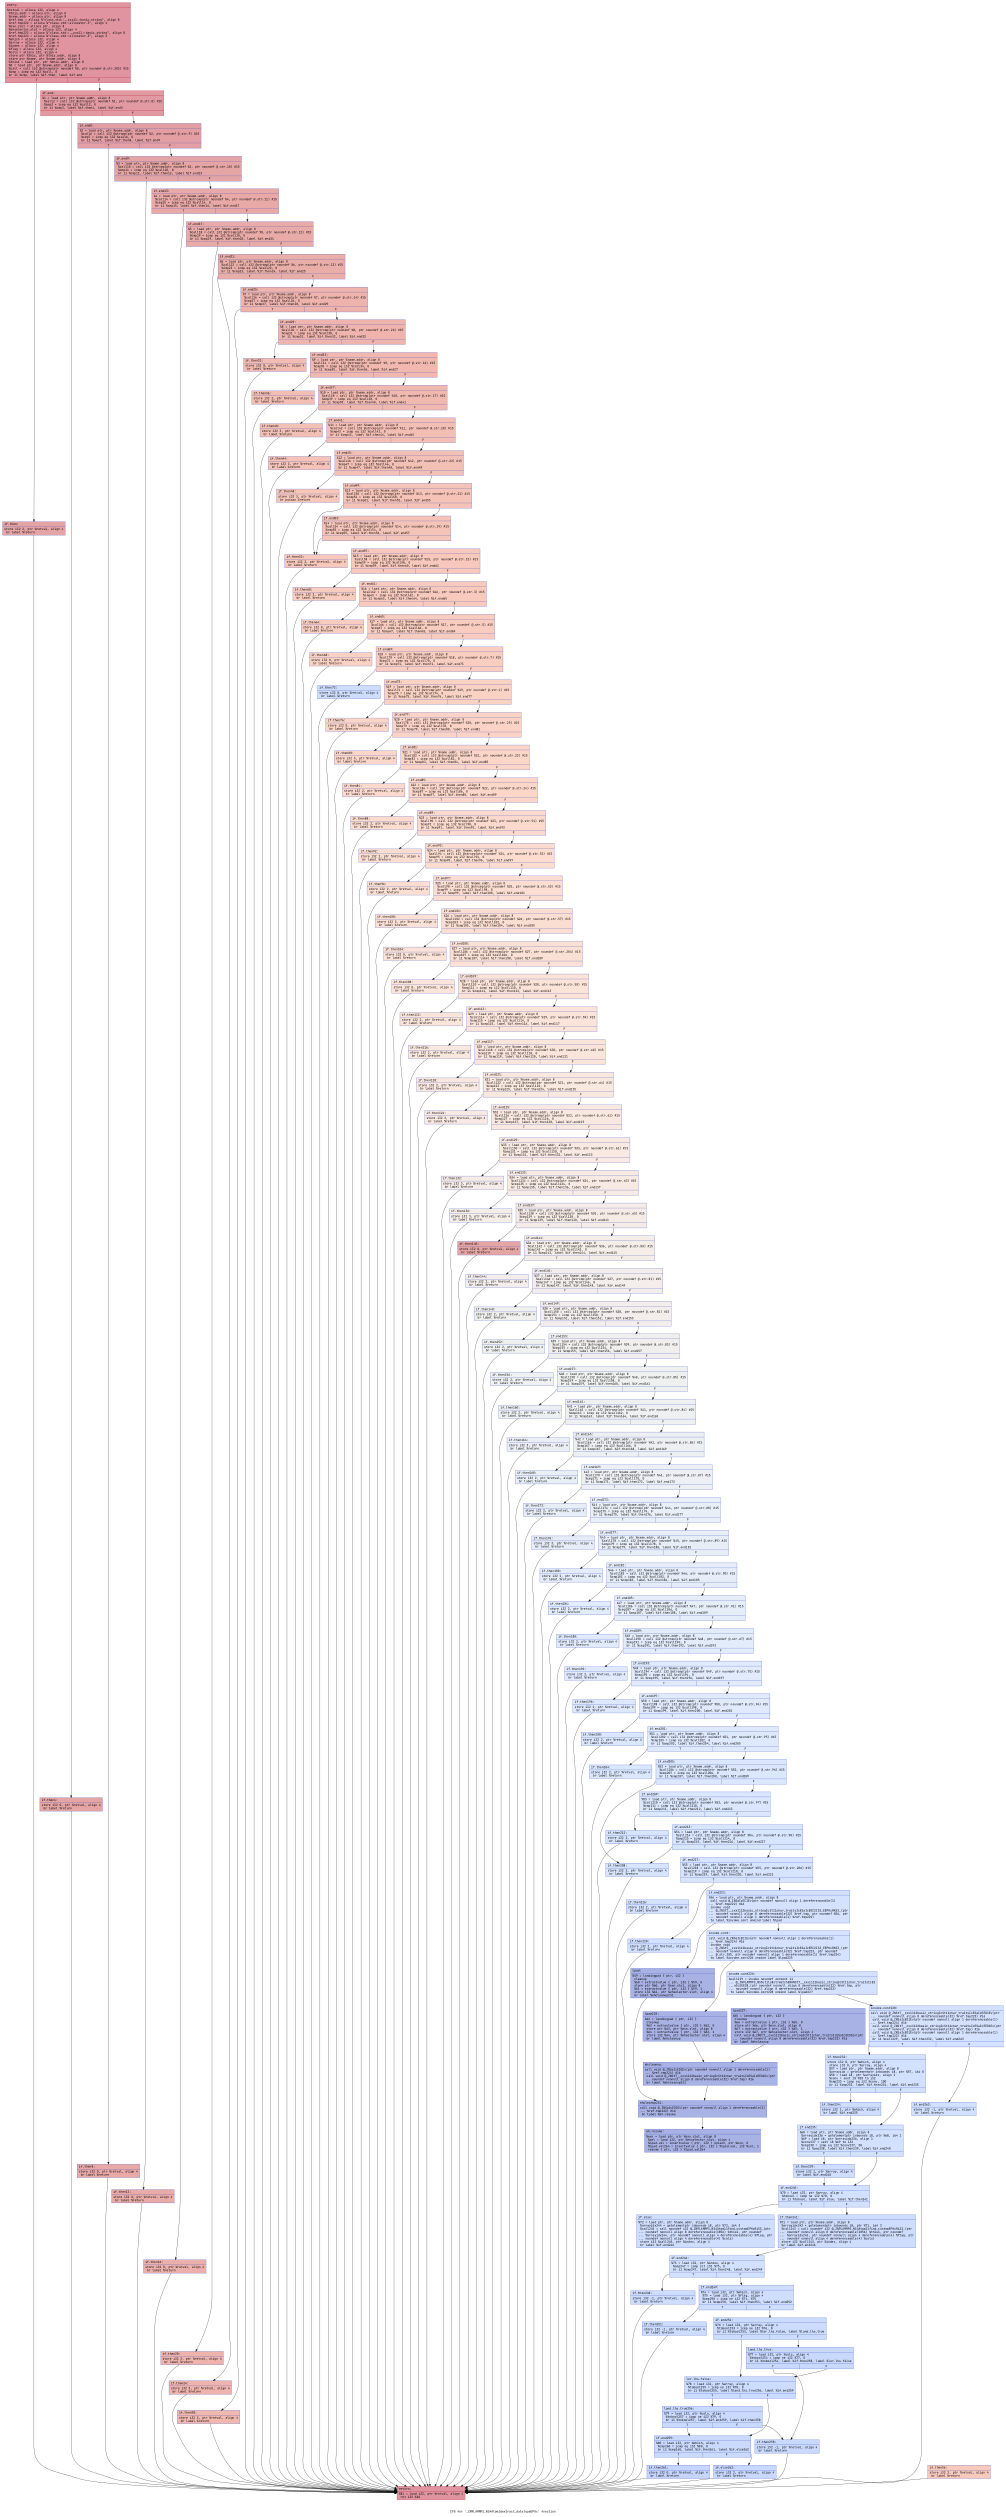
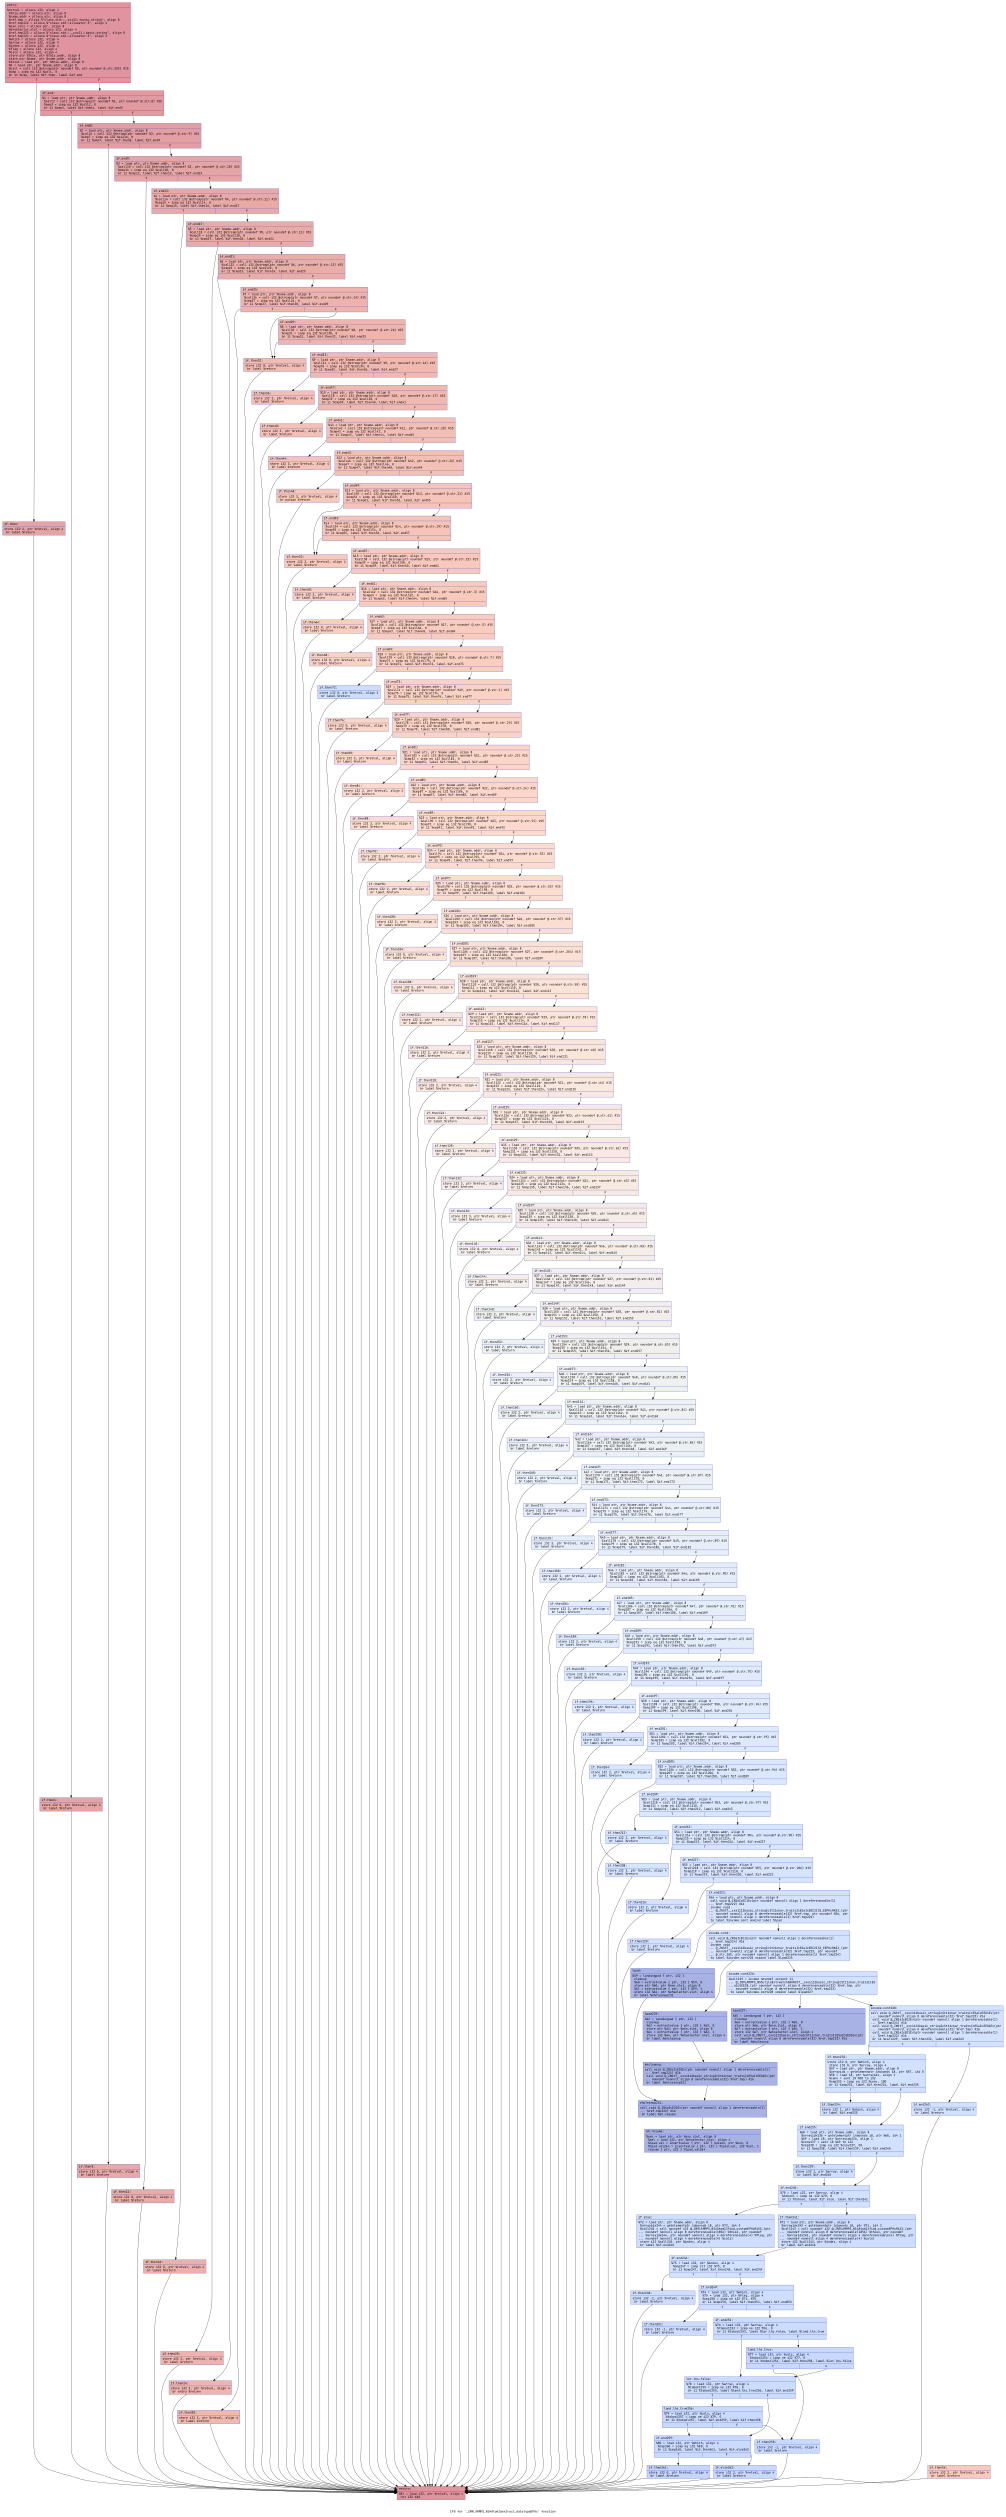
edge "if.end25:" -> "if.end29:": now "if.end25:" -> "if.then32:"
node "if.then128:": added
node "if.then140:": fillcolor #c5333470 -> #e5d8d170
edge "if.end141:" -> "if.end145:": added
edge "if.end213:" -> "if.then208:": now "if.end213:" -> "if.then216:"
node "if.then24:": text "br label %return" -> "br entry %return"
